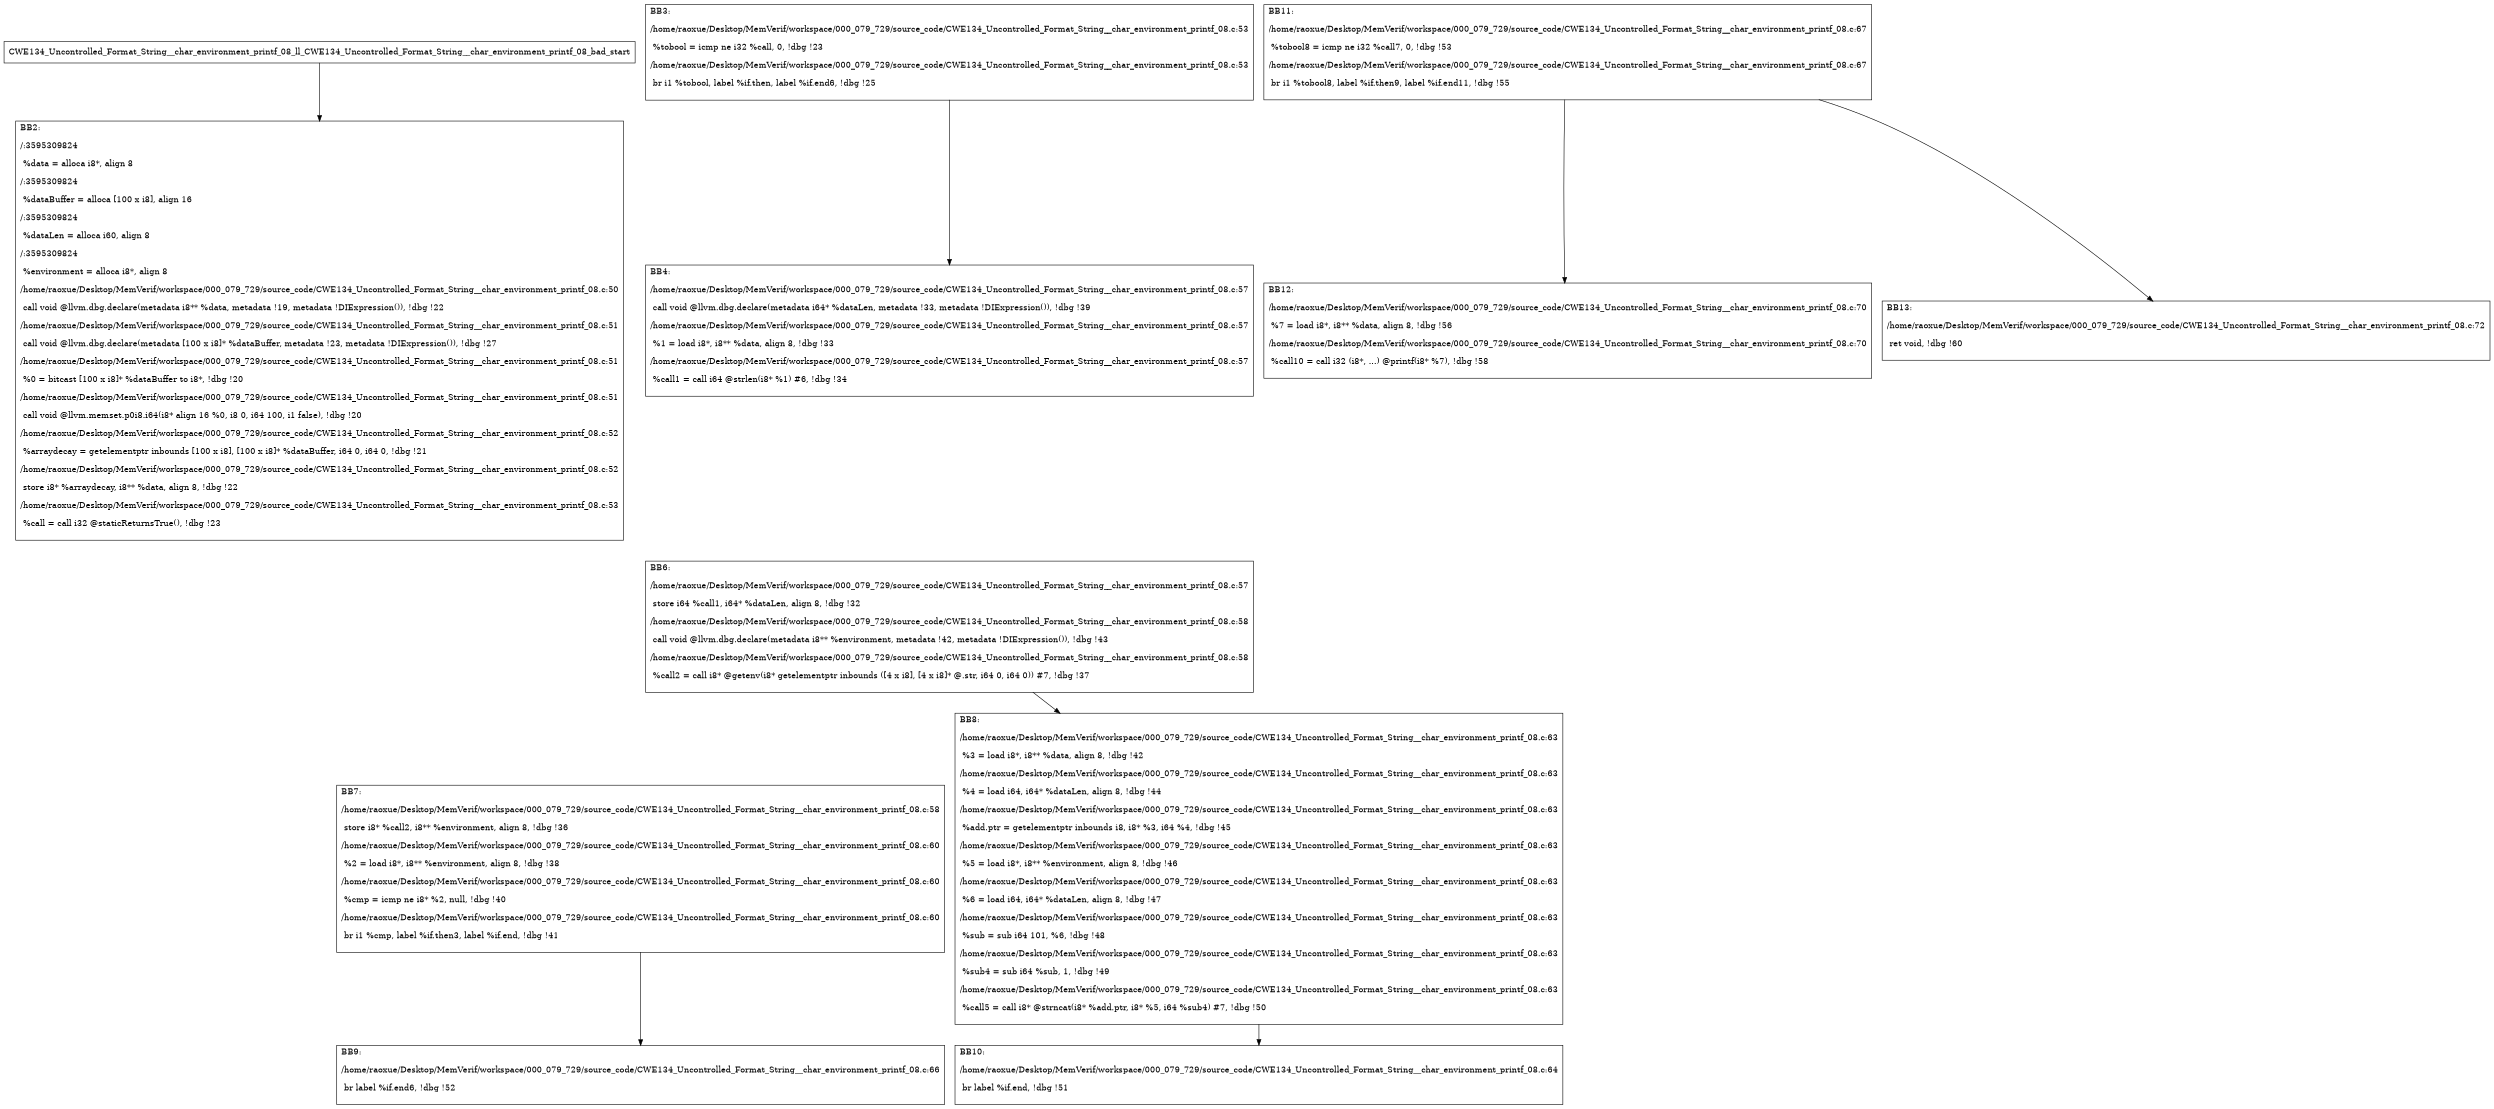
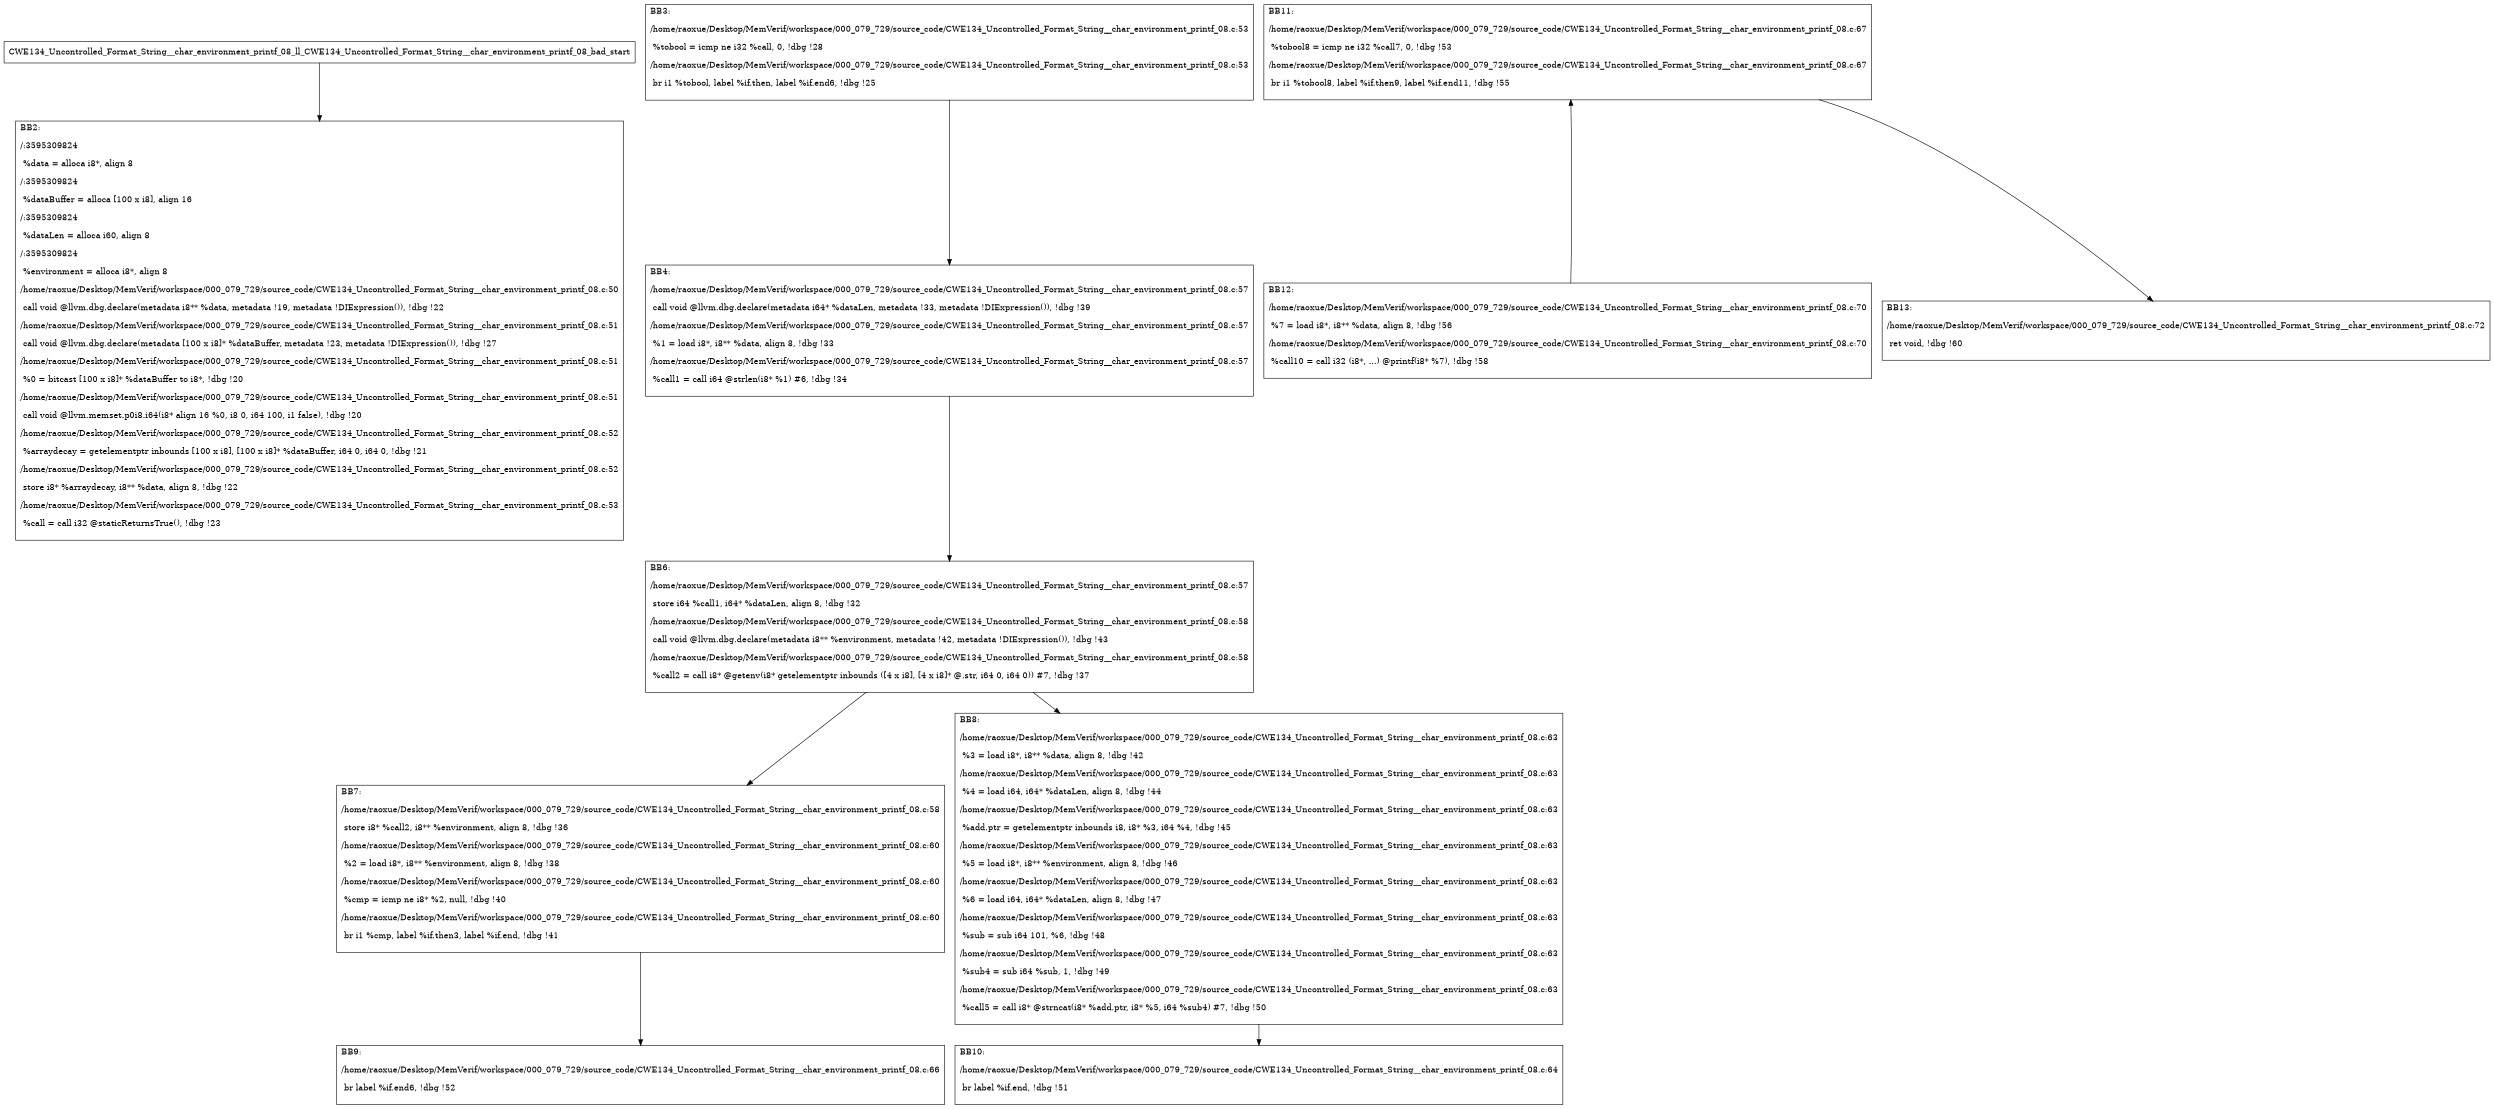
node "BB3:": text "%tobool = icmp ne i32 %call, 0, !dbg !23" -> "%tobool = icmp ne i32 %call, 0, !dbg !28"
edge "BB11:" -> "BB12:": reversed
edge "BB4:" -> "BB6:": added
edge "BB6:" -> "BB7:": added
